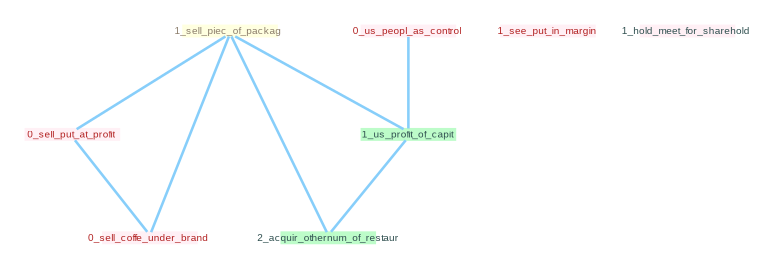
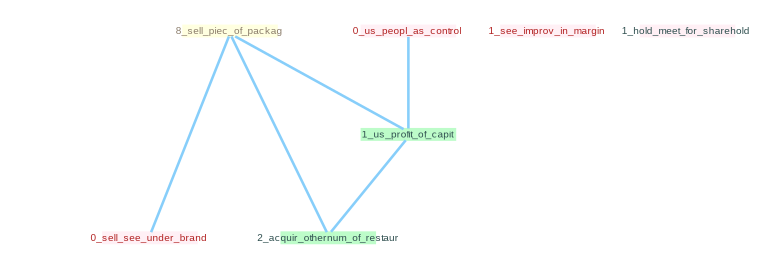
node "1_sell_piec_of_packag": label "1_sell_piec_of_packag" -> "8_sell_piec_of_packag"
node "1_see_put_in_margin": label "1_see_put_in_margin" -> "1_see_improv_in_margin"
node "0_sell_put_at_profit": removed
node "0_sell_coffe_under_brand": label "0_sell_coffe_under_brand" -> "0_sell_see_under_brand"
